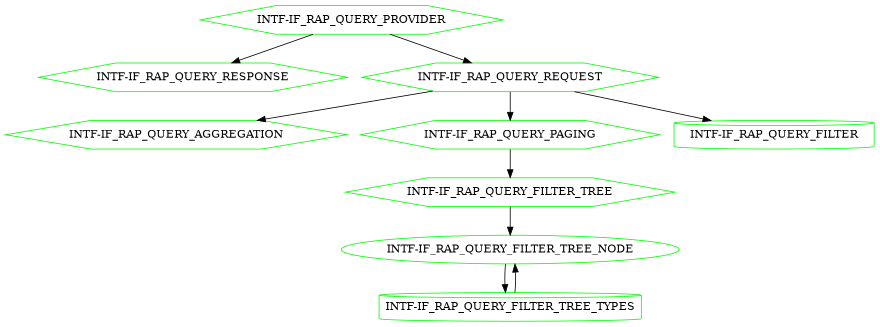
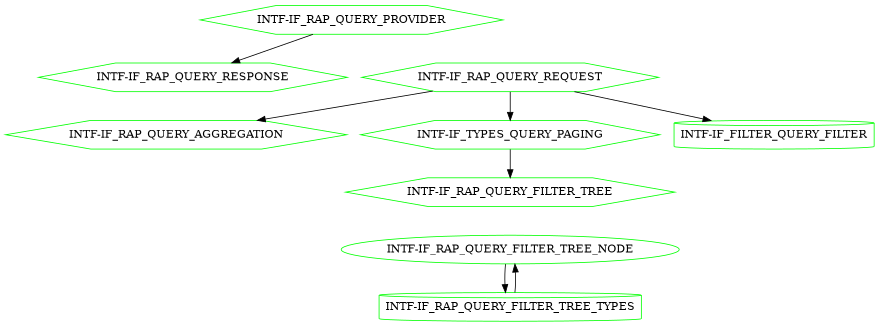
edge "INTF-IF_RAP_QUERY_PROVIDER" -> "INTF-IF_RAP_QUERY_REQUEST": removed
node "INTF-IF_RAP_QUERY_PAGING": label "INTF-IF_RAP_QUERY_PAGING" -> "INTF-IF_TYPES_QUERY_PAGING"
node "INTF-IF_RAP_QUERY_FILTER": label "INTF-IF_RAP_QUERY_FILTER" -> "INTF-IF_FILTER_QUERY_FILTER"
edge "INTF-IF_RAP_QUERY_FILTER_TREE" -> "INTF-IF_RAP_QUERY_FILTER_TREE_NODE": removed
